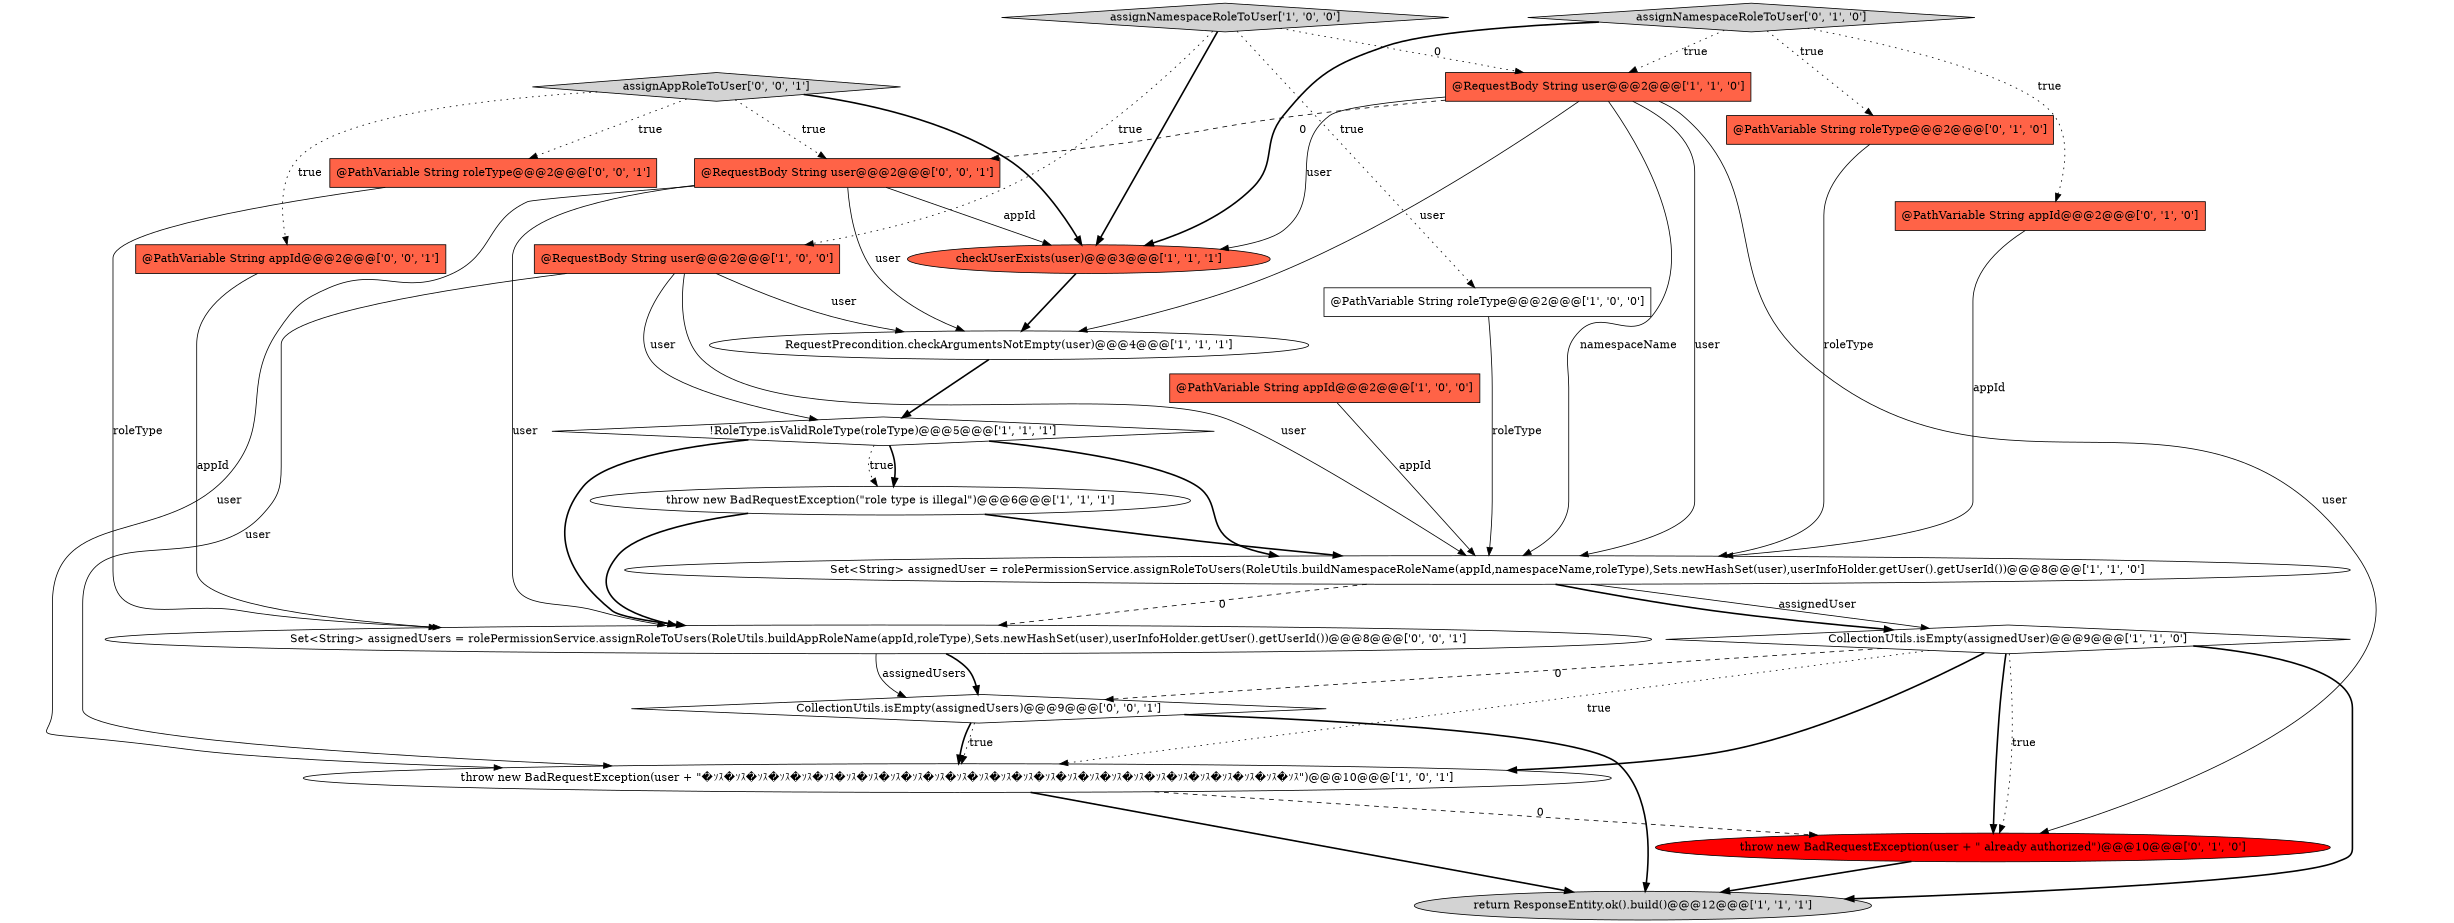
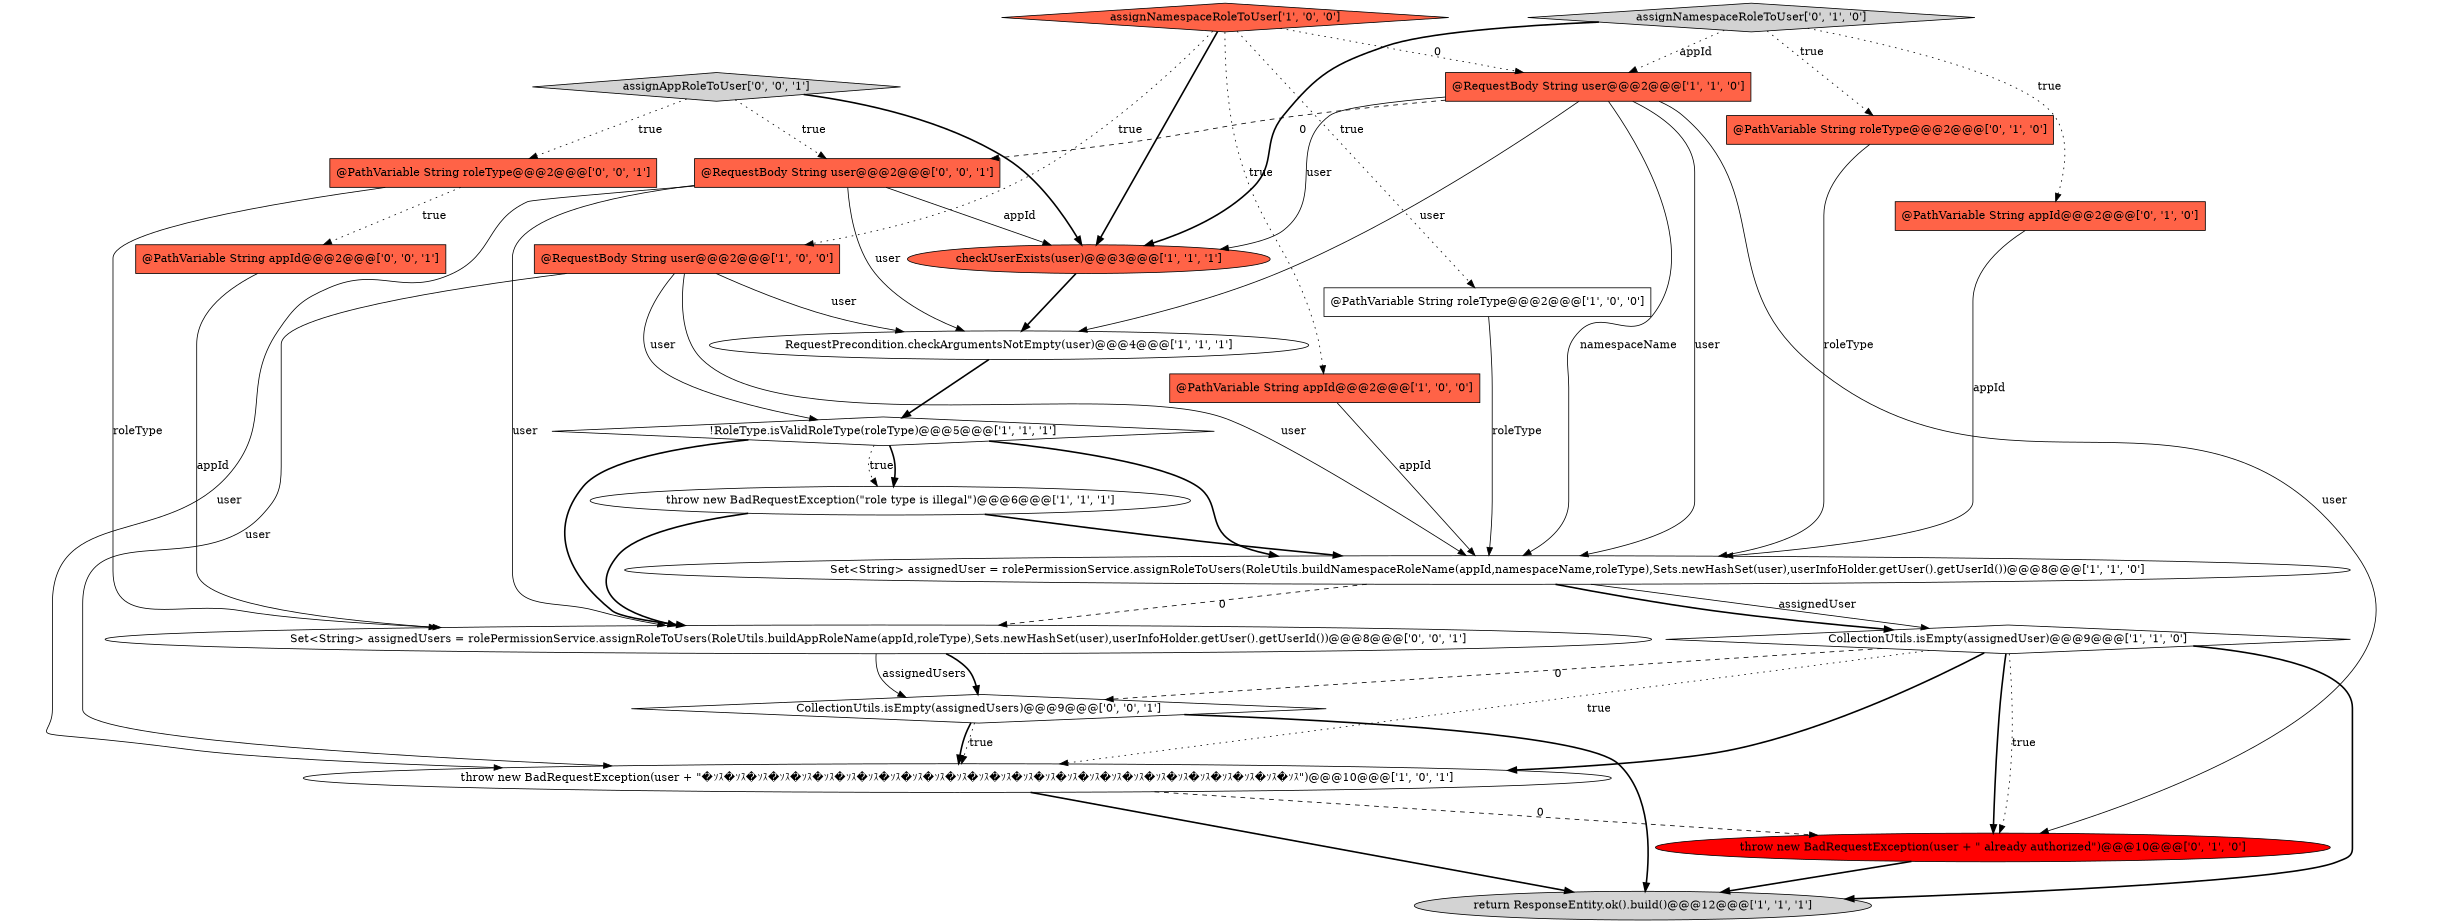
node "assignNamespaceRoleToUser['1', '0', '0']": fillcolor lightgray -> tomato
edge "assignNamespaceRoleToUser['0', '1', '0']" -> "@RequestBody String user@@@2@@@['1', '1', '0']": label "true" -> "appId"
edge "assignAppRoleToUser['0', '0', '1']" -> "@PathVariable String appId@@@2@@@['0', '0', '1']": now "@PathVariable String roleType@@@2@@@['0', '0', '1']" -> "@PathVariable String appId@@@2@@@['0', '0', '1']"
edge "assignNamespaceRoleToUser['1', '0', '0']" -> "@PathVariable String appId@@@2@@@['1', '0', '0']": added, label "true"
